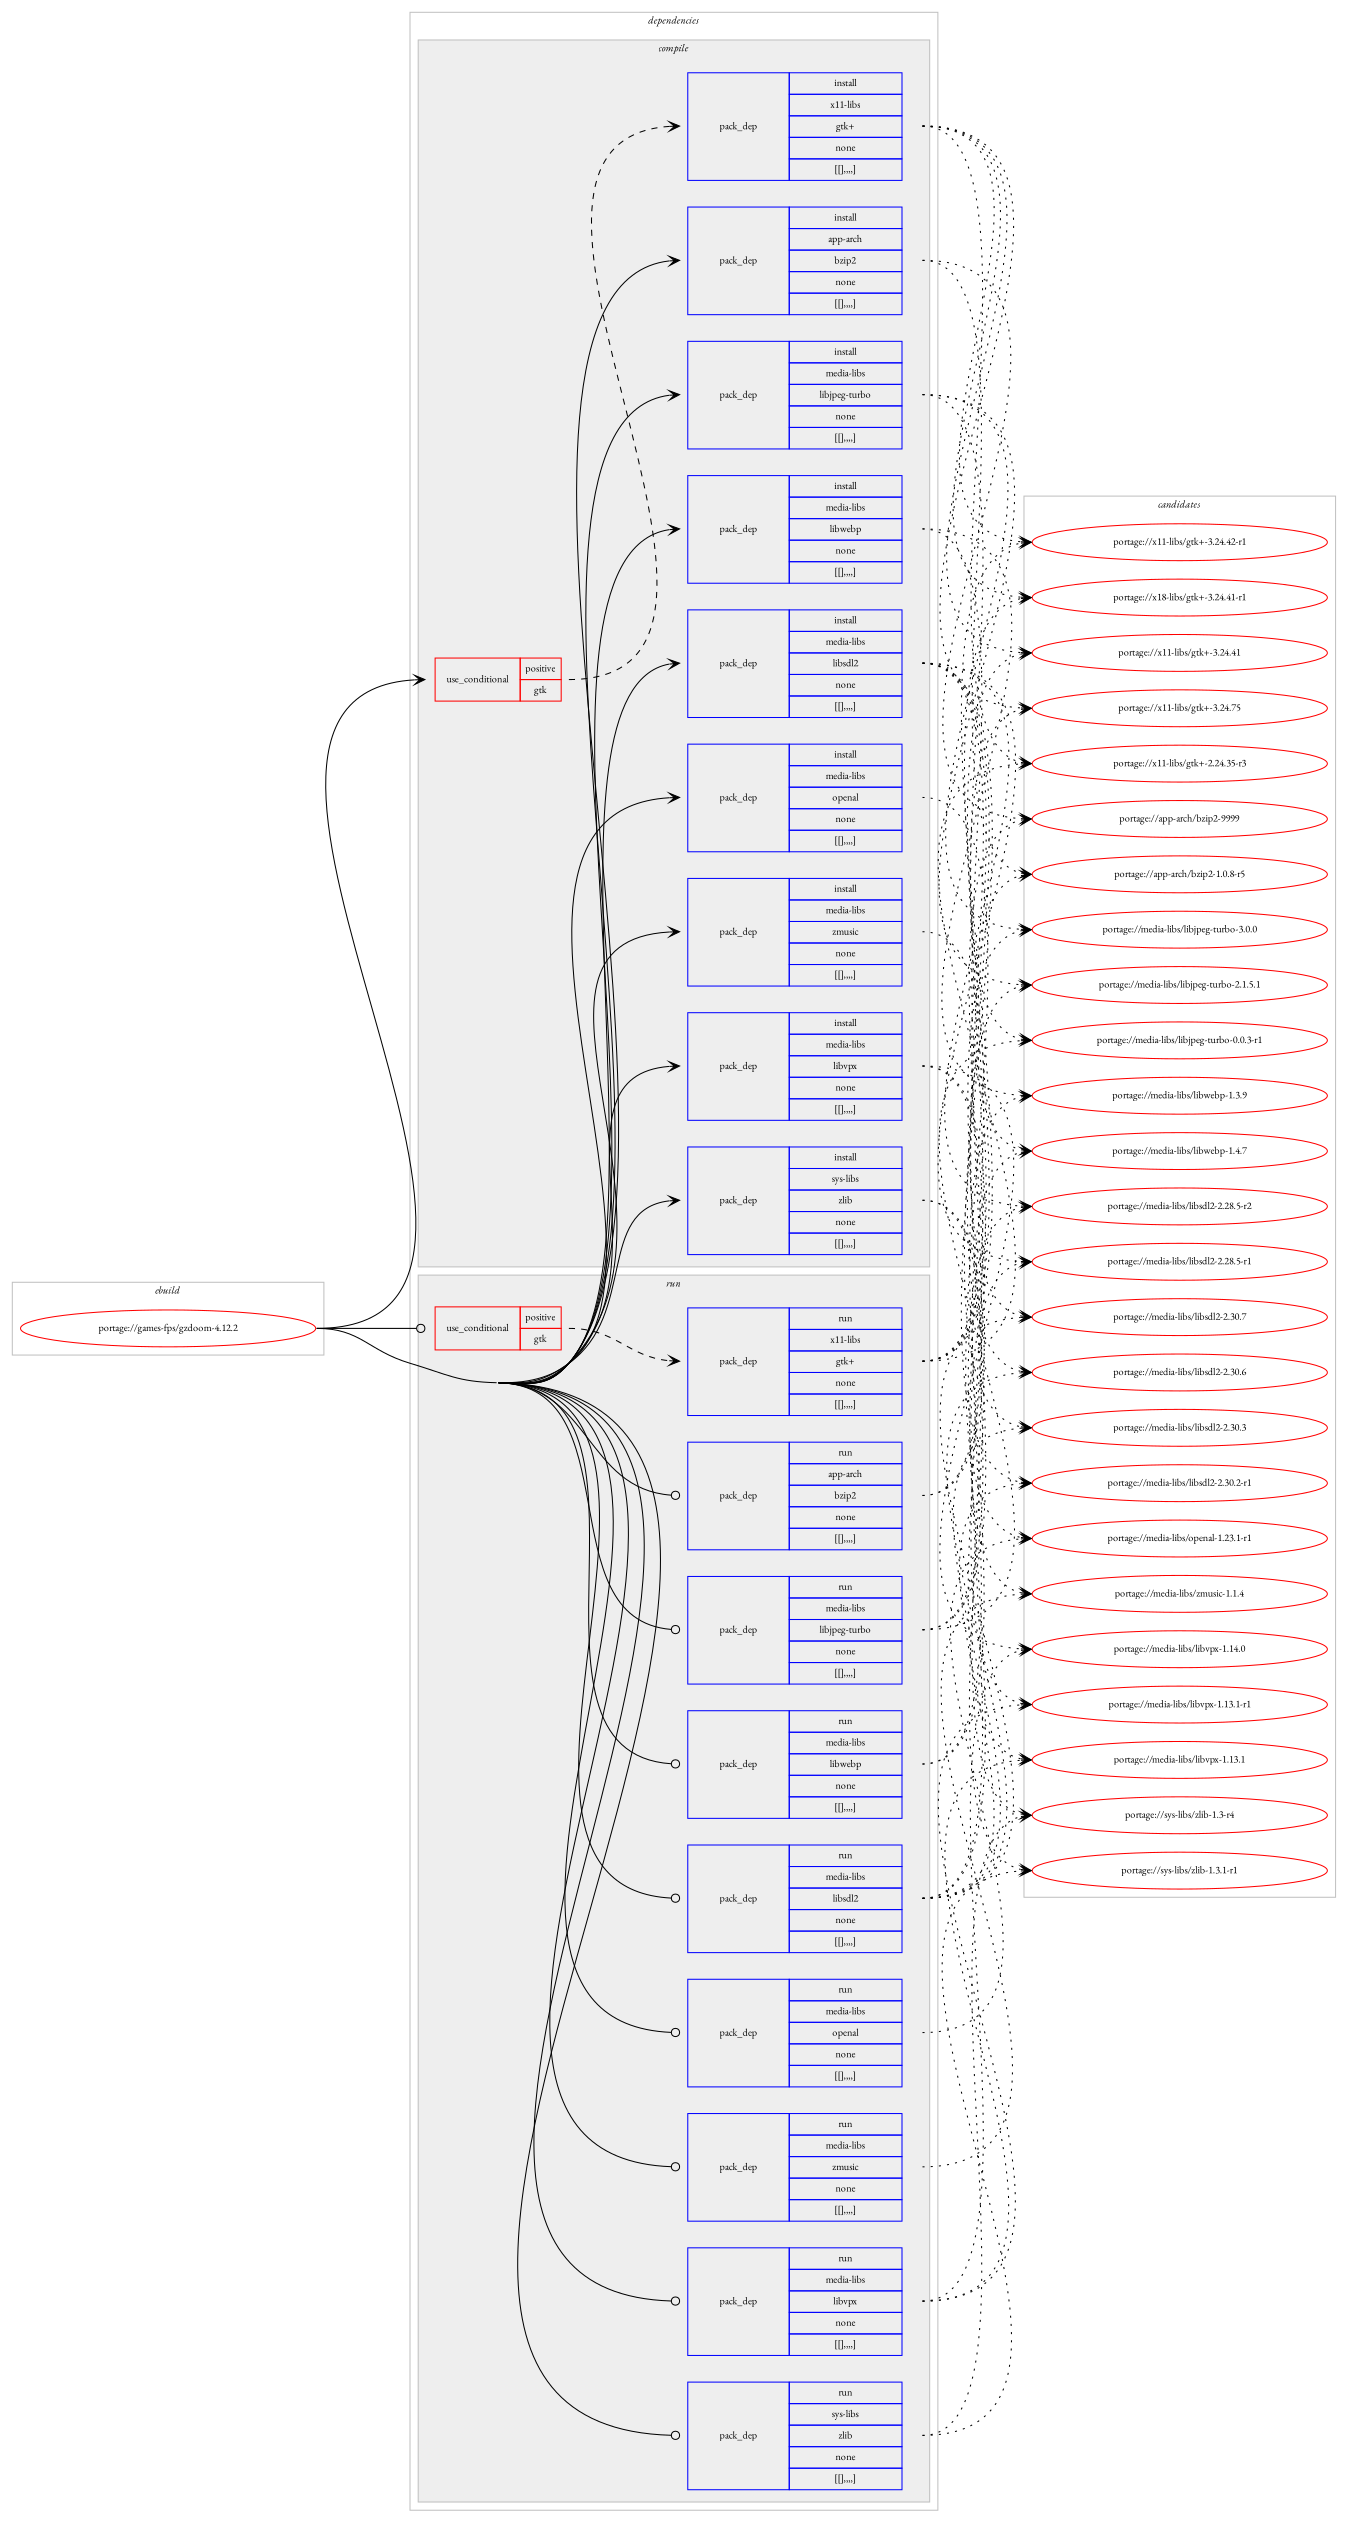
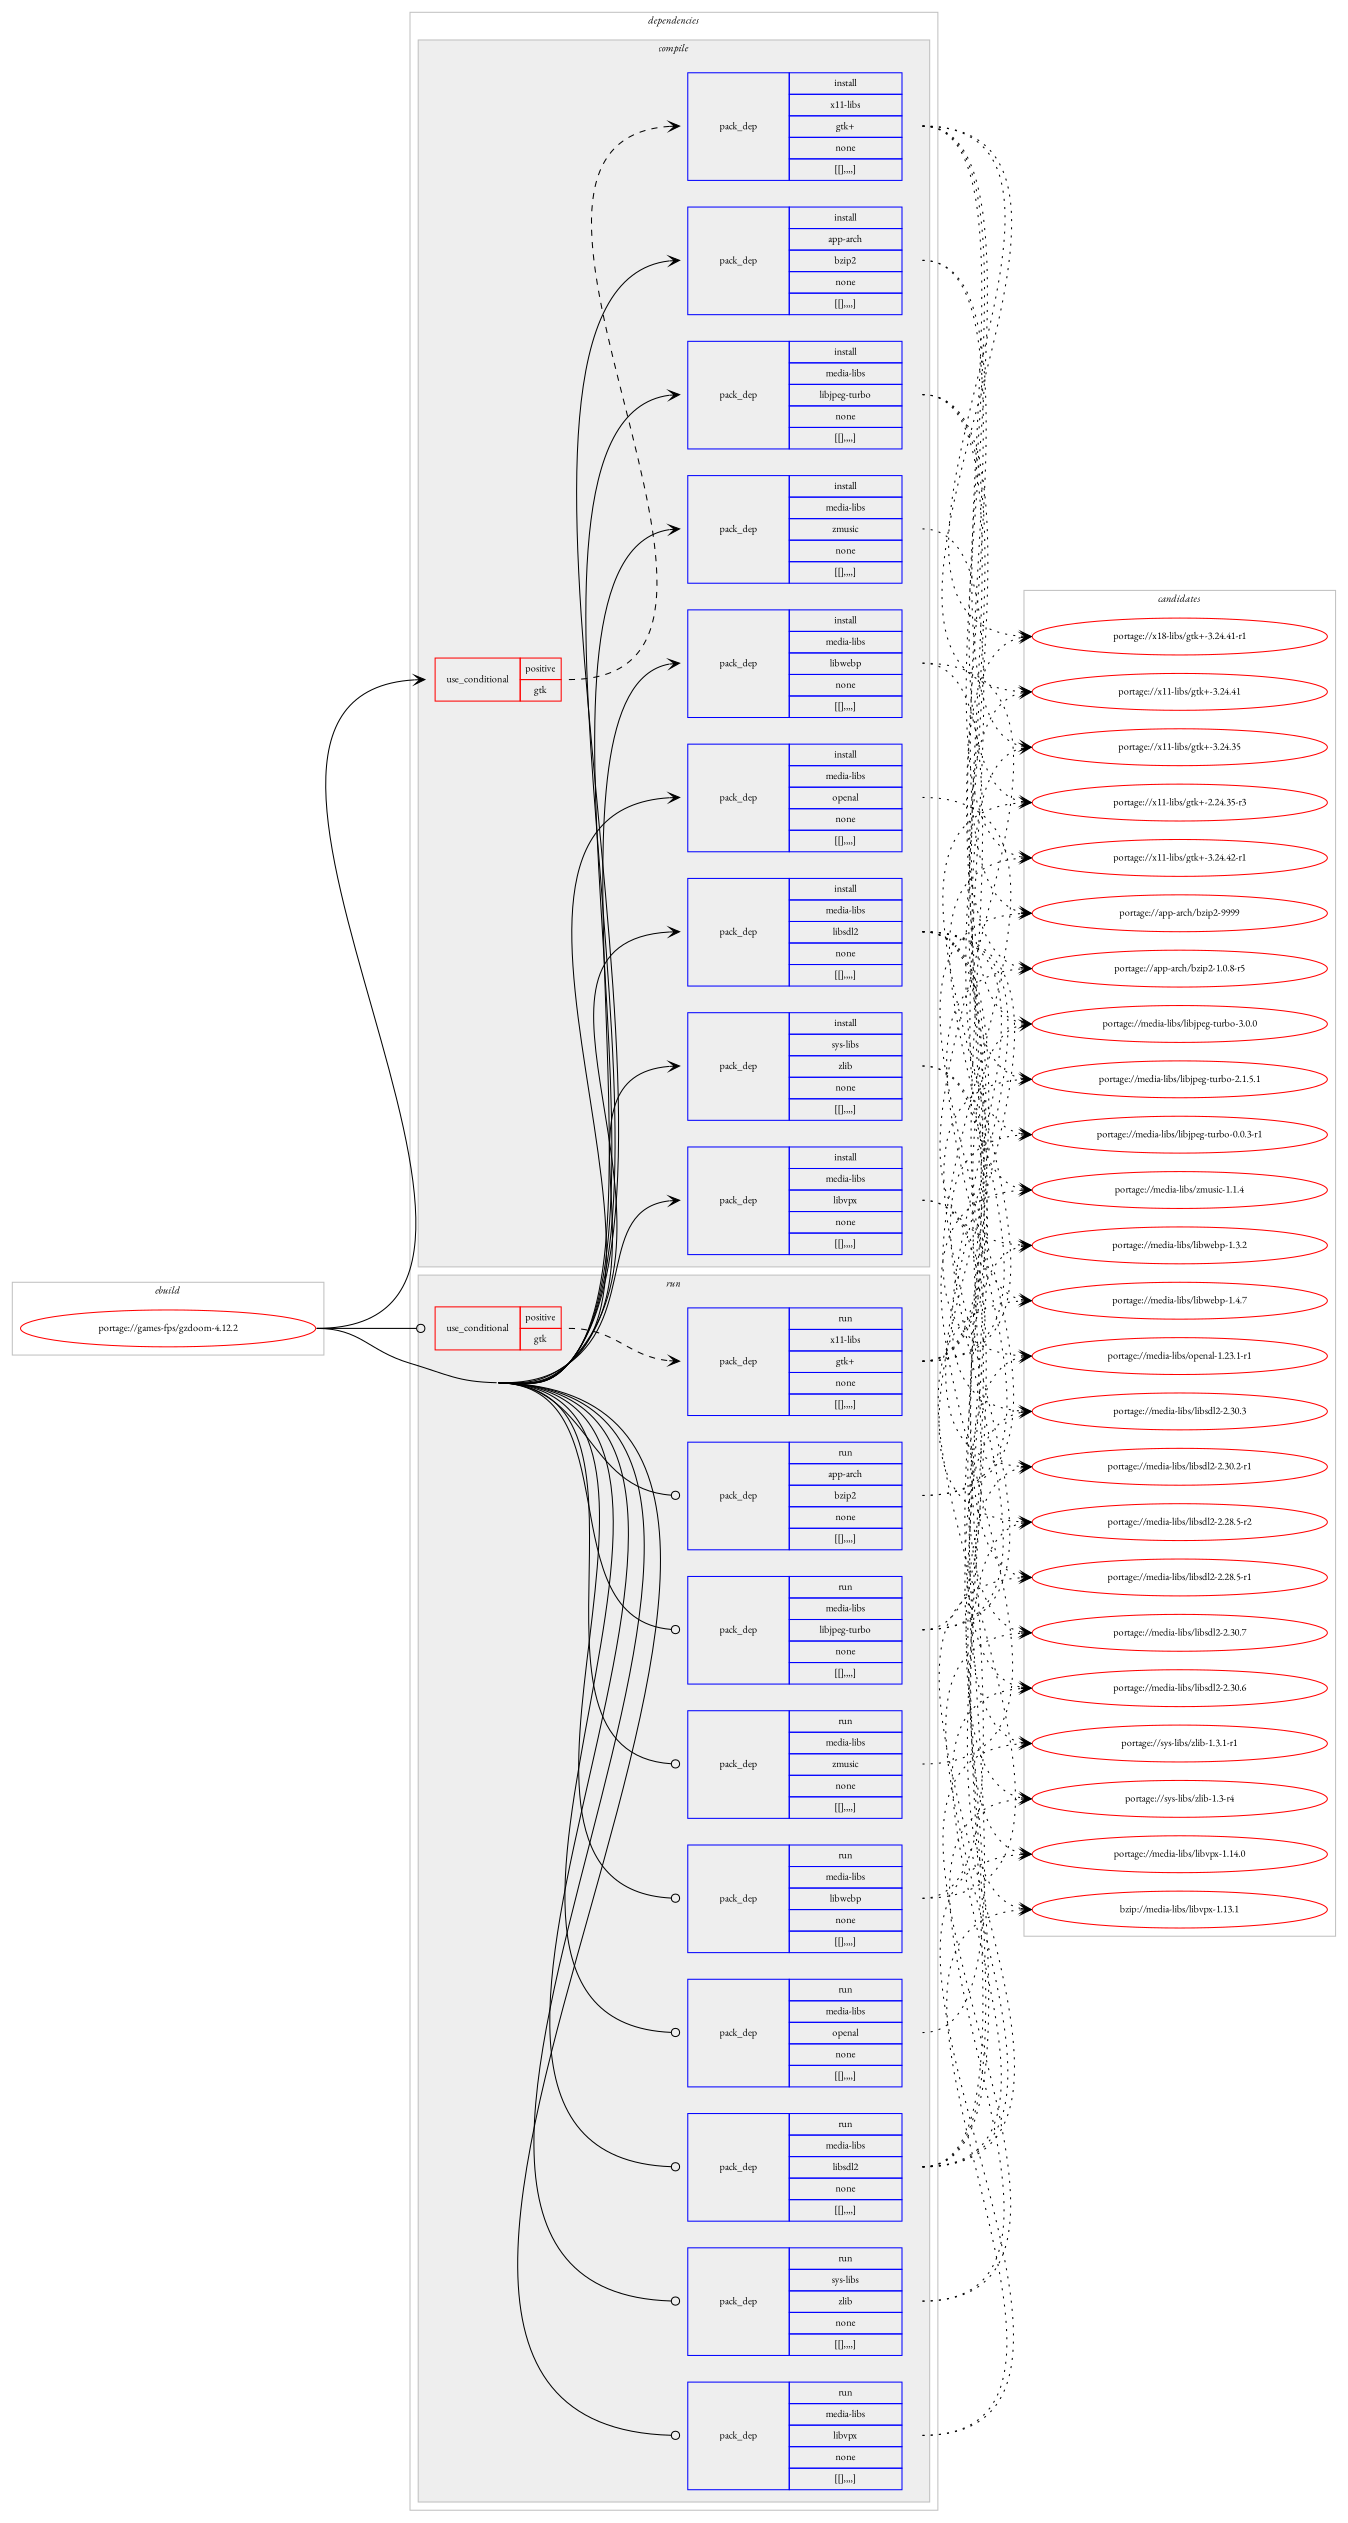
node "portage://x11-libs/gtk+-3.24.75": label "portage://x11-libs/gtk+-3.24.75" -> "portage://x11-libs/gtk+-3.24.35"
node "portage://media-libs/libwebp-1.3.9": label "portage://media-libs/libwebp-1.3.9" -> "portage://media-libs/libwebp-1.3.2"
node "portage://media-libs/libvpx-1.13.1-r1": removed
node "portage://media-libs/libvpx-1.13.1": label "portage://media-libs/libvpx-1.13.1" -> "bzip://media-libs/libvpx-1.13.1"
